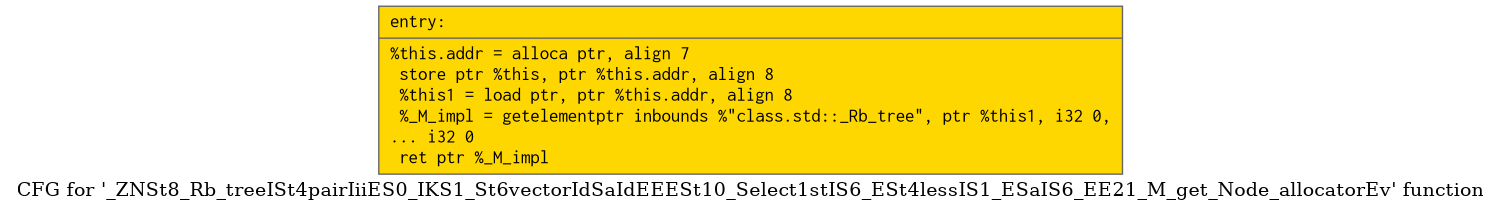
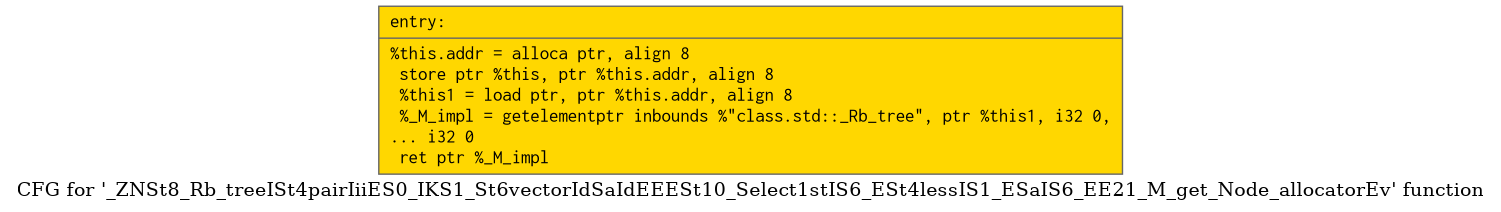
node "entry:": text "%this.addr = alloca ptr, align 7" -> "%this.addr = alloca ptr, align 8"
